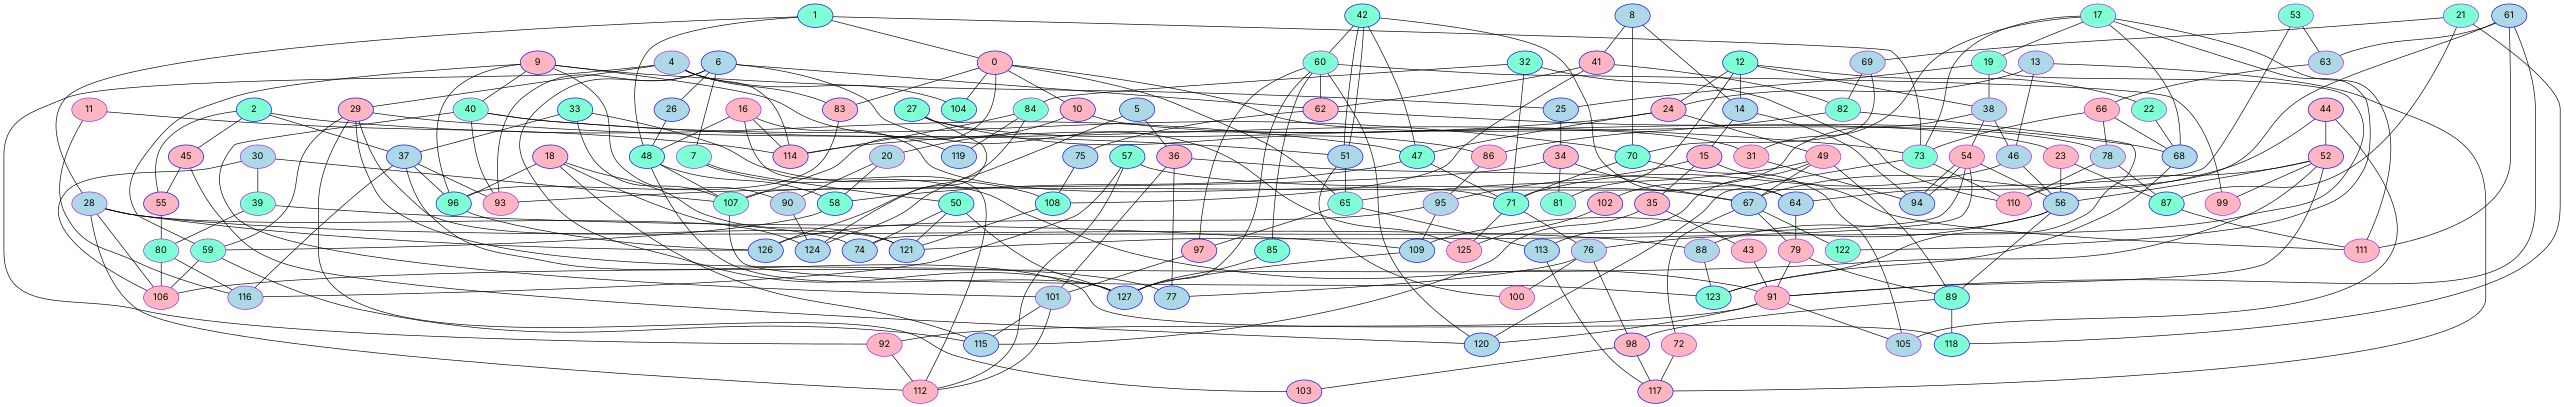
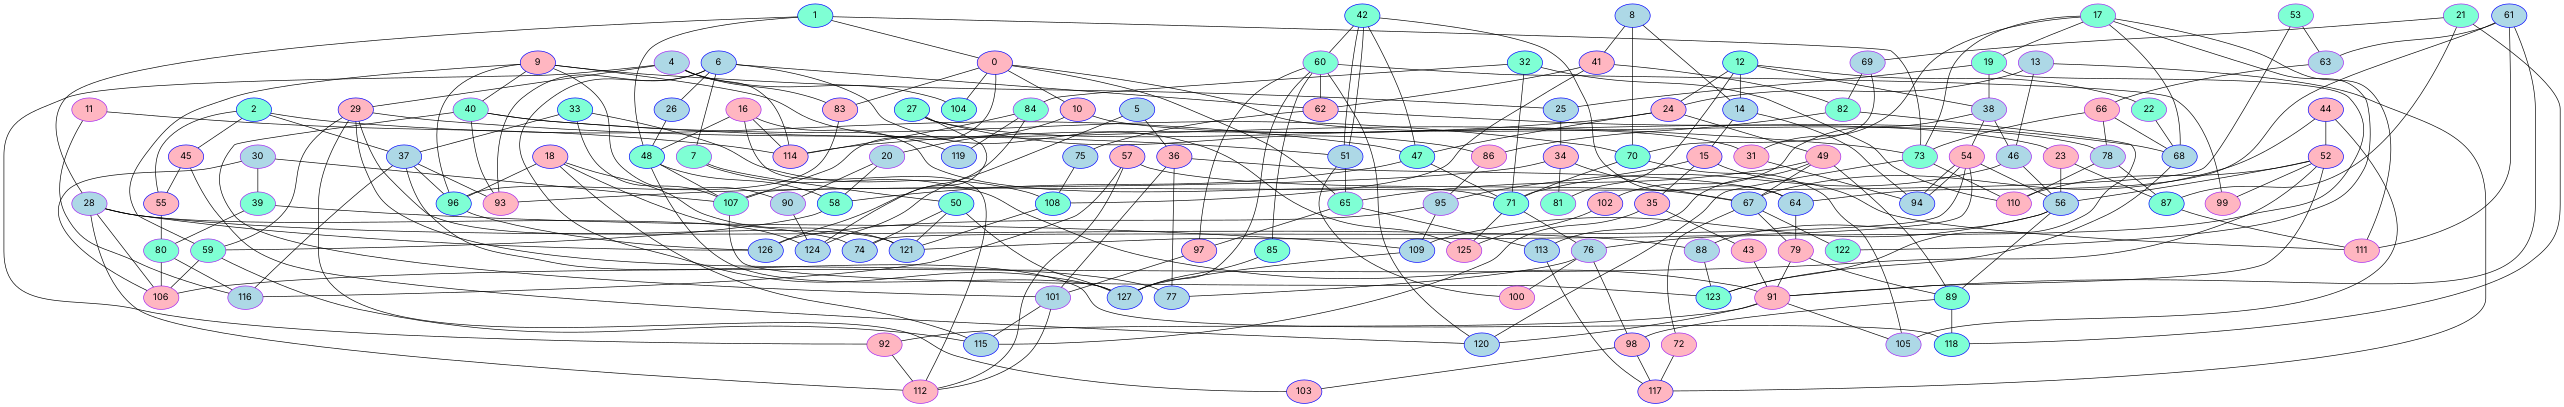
node "57": fillcolor aquamarine -> lightpink
